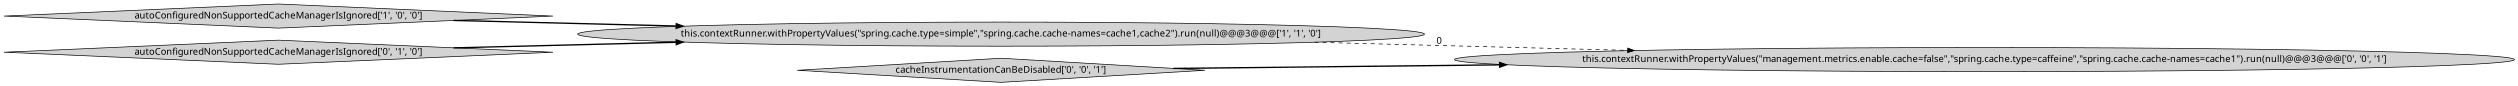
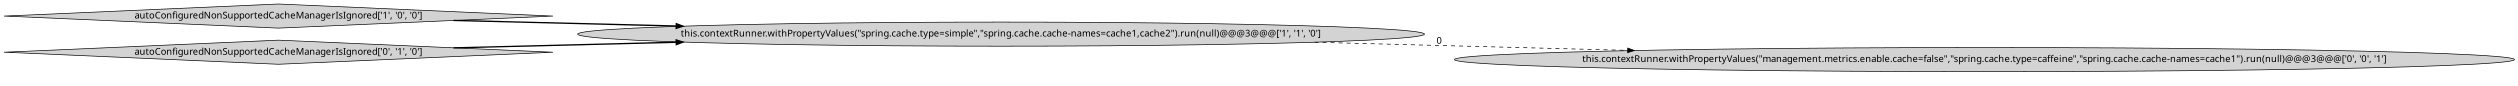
node "cacheInstrumentationCanBeDisabled['0', '0', '1']": removed
